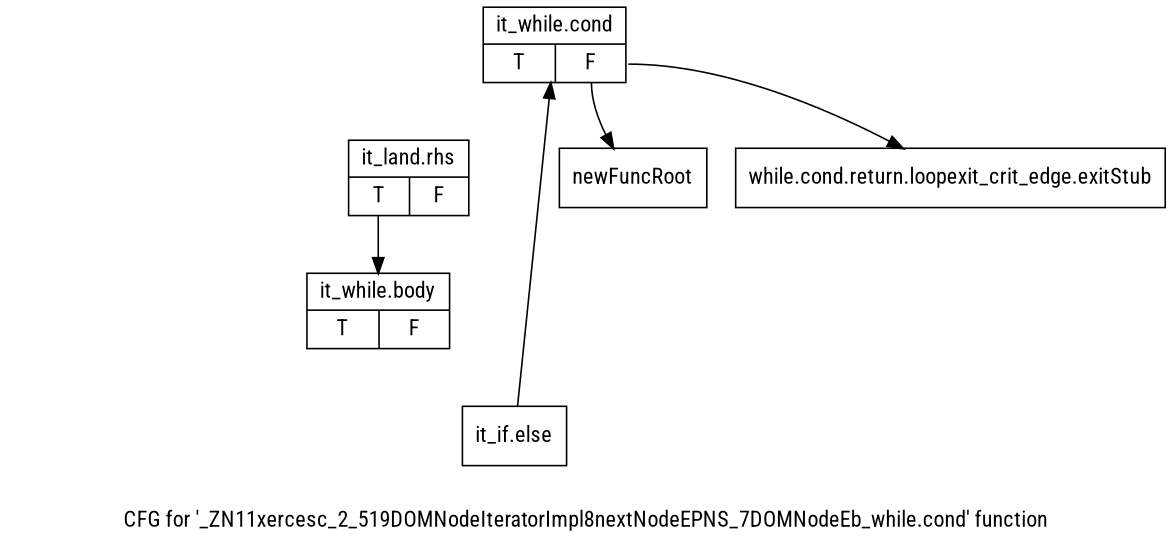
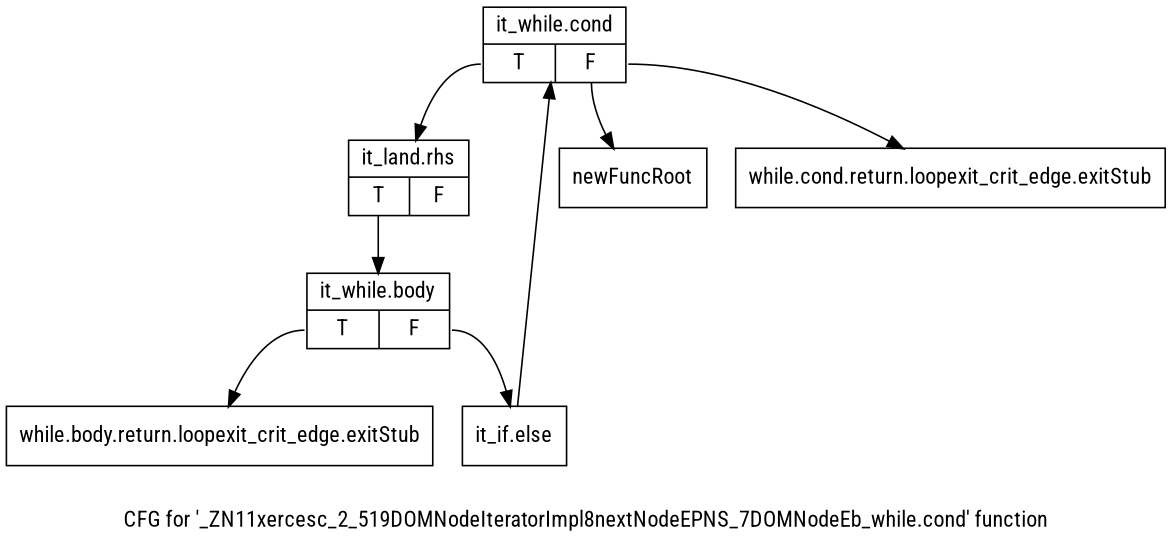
edge "it_while.cond" -> "it_land.rhs": added
edge "it_while.body" -> "it_if.else": added
node "while.body.return.loopexit_crit_edge.exitStub": added
